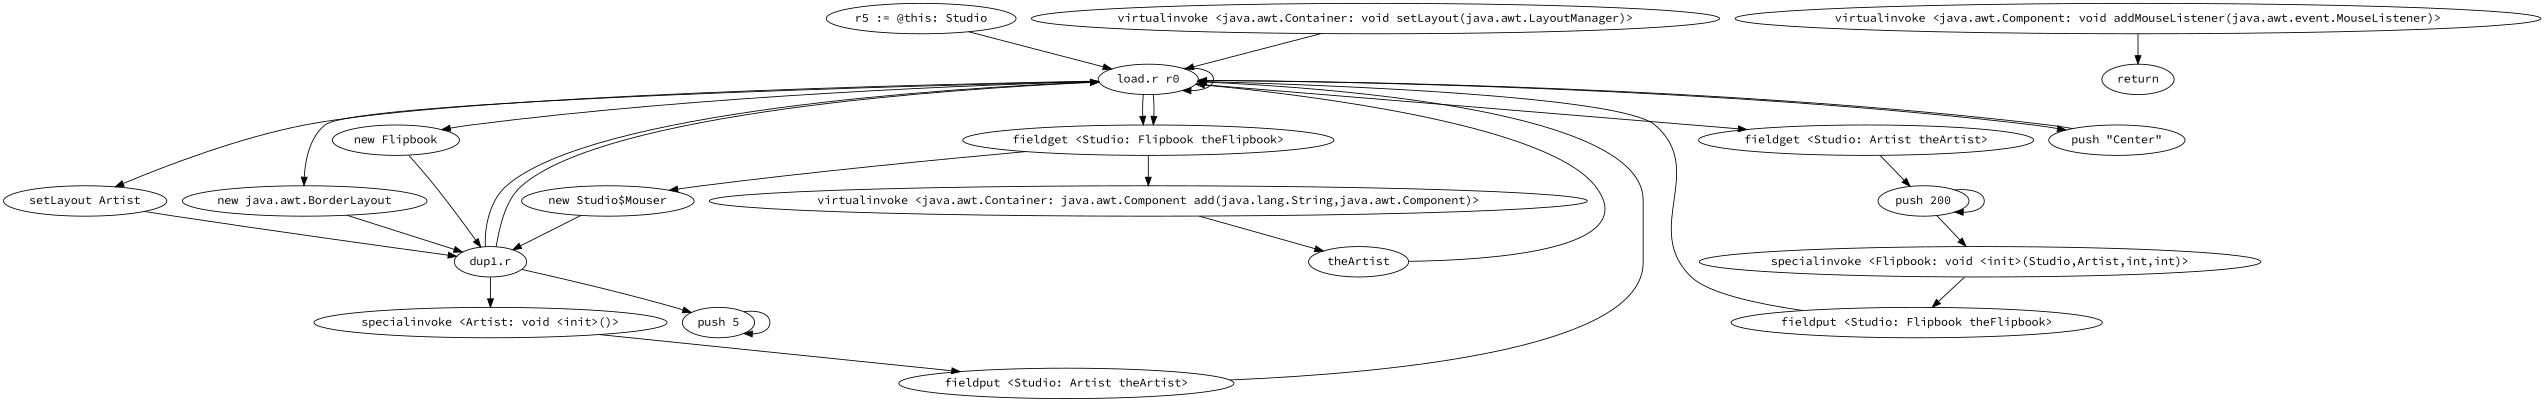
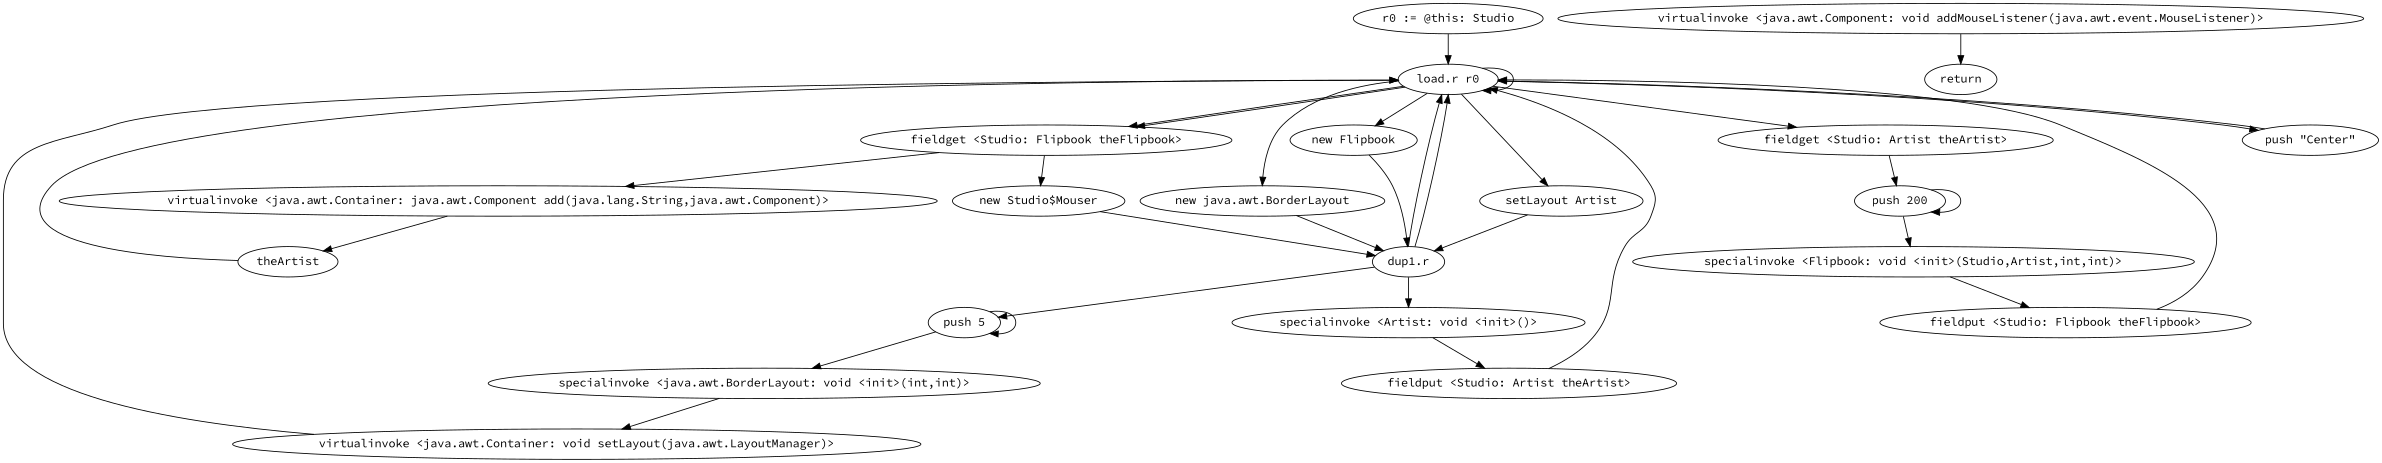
node "r5 := @this: Studio": label "r5 := @this: Studio" -> "r0 := @this: Studio"
node "specialinvoke <java.awt.BorderLayout: void <init>(int,int)>": added
